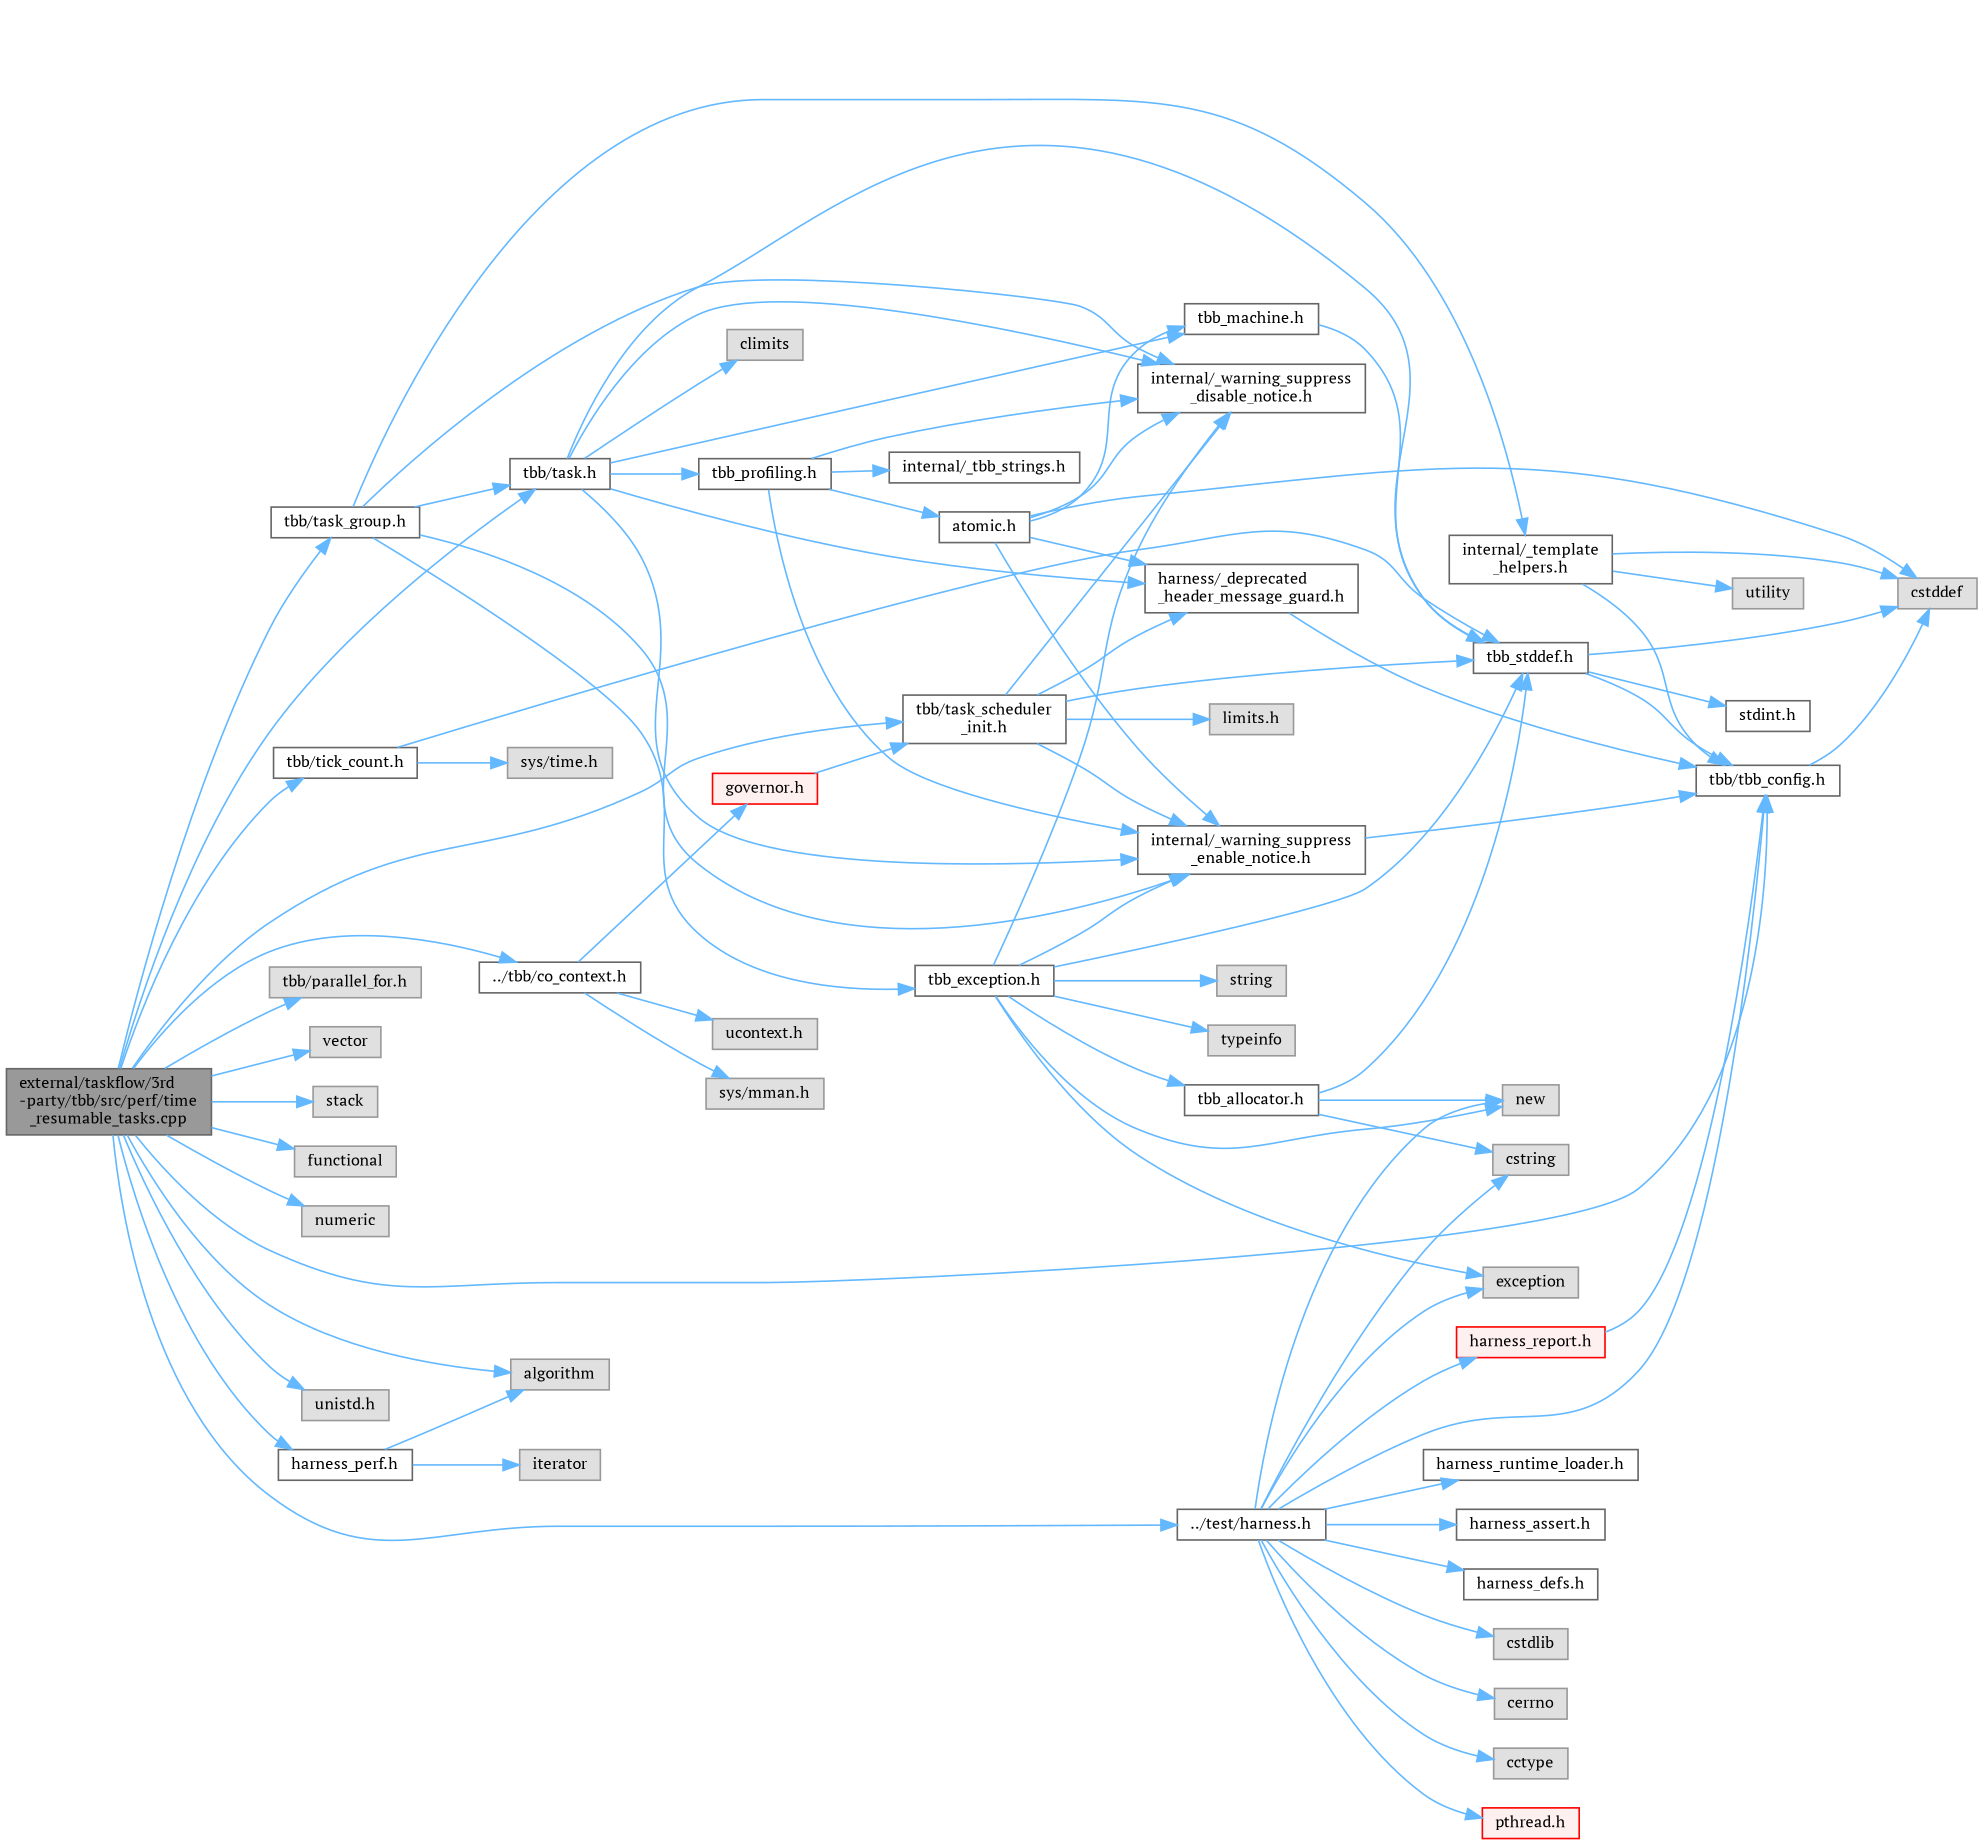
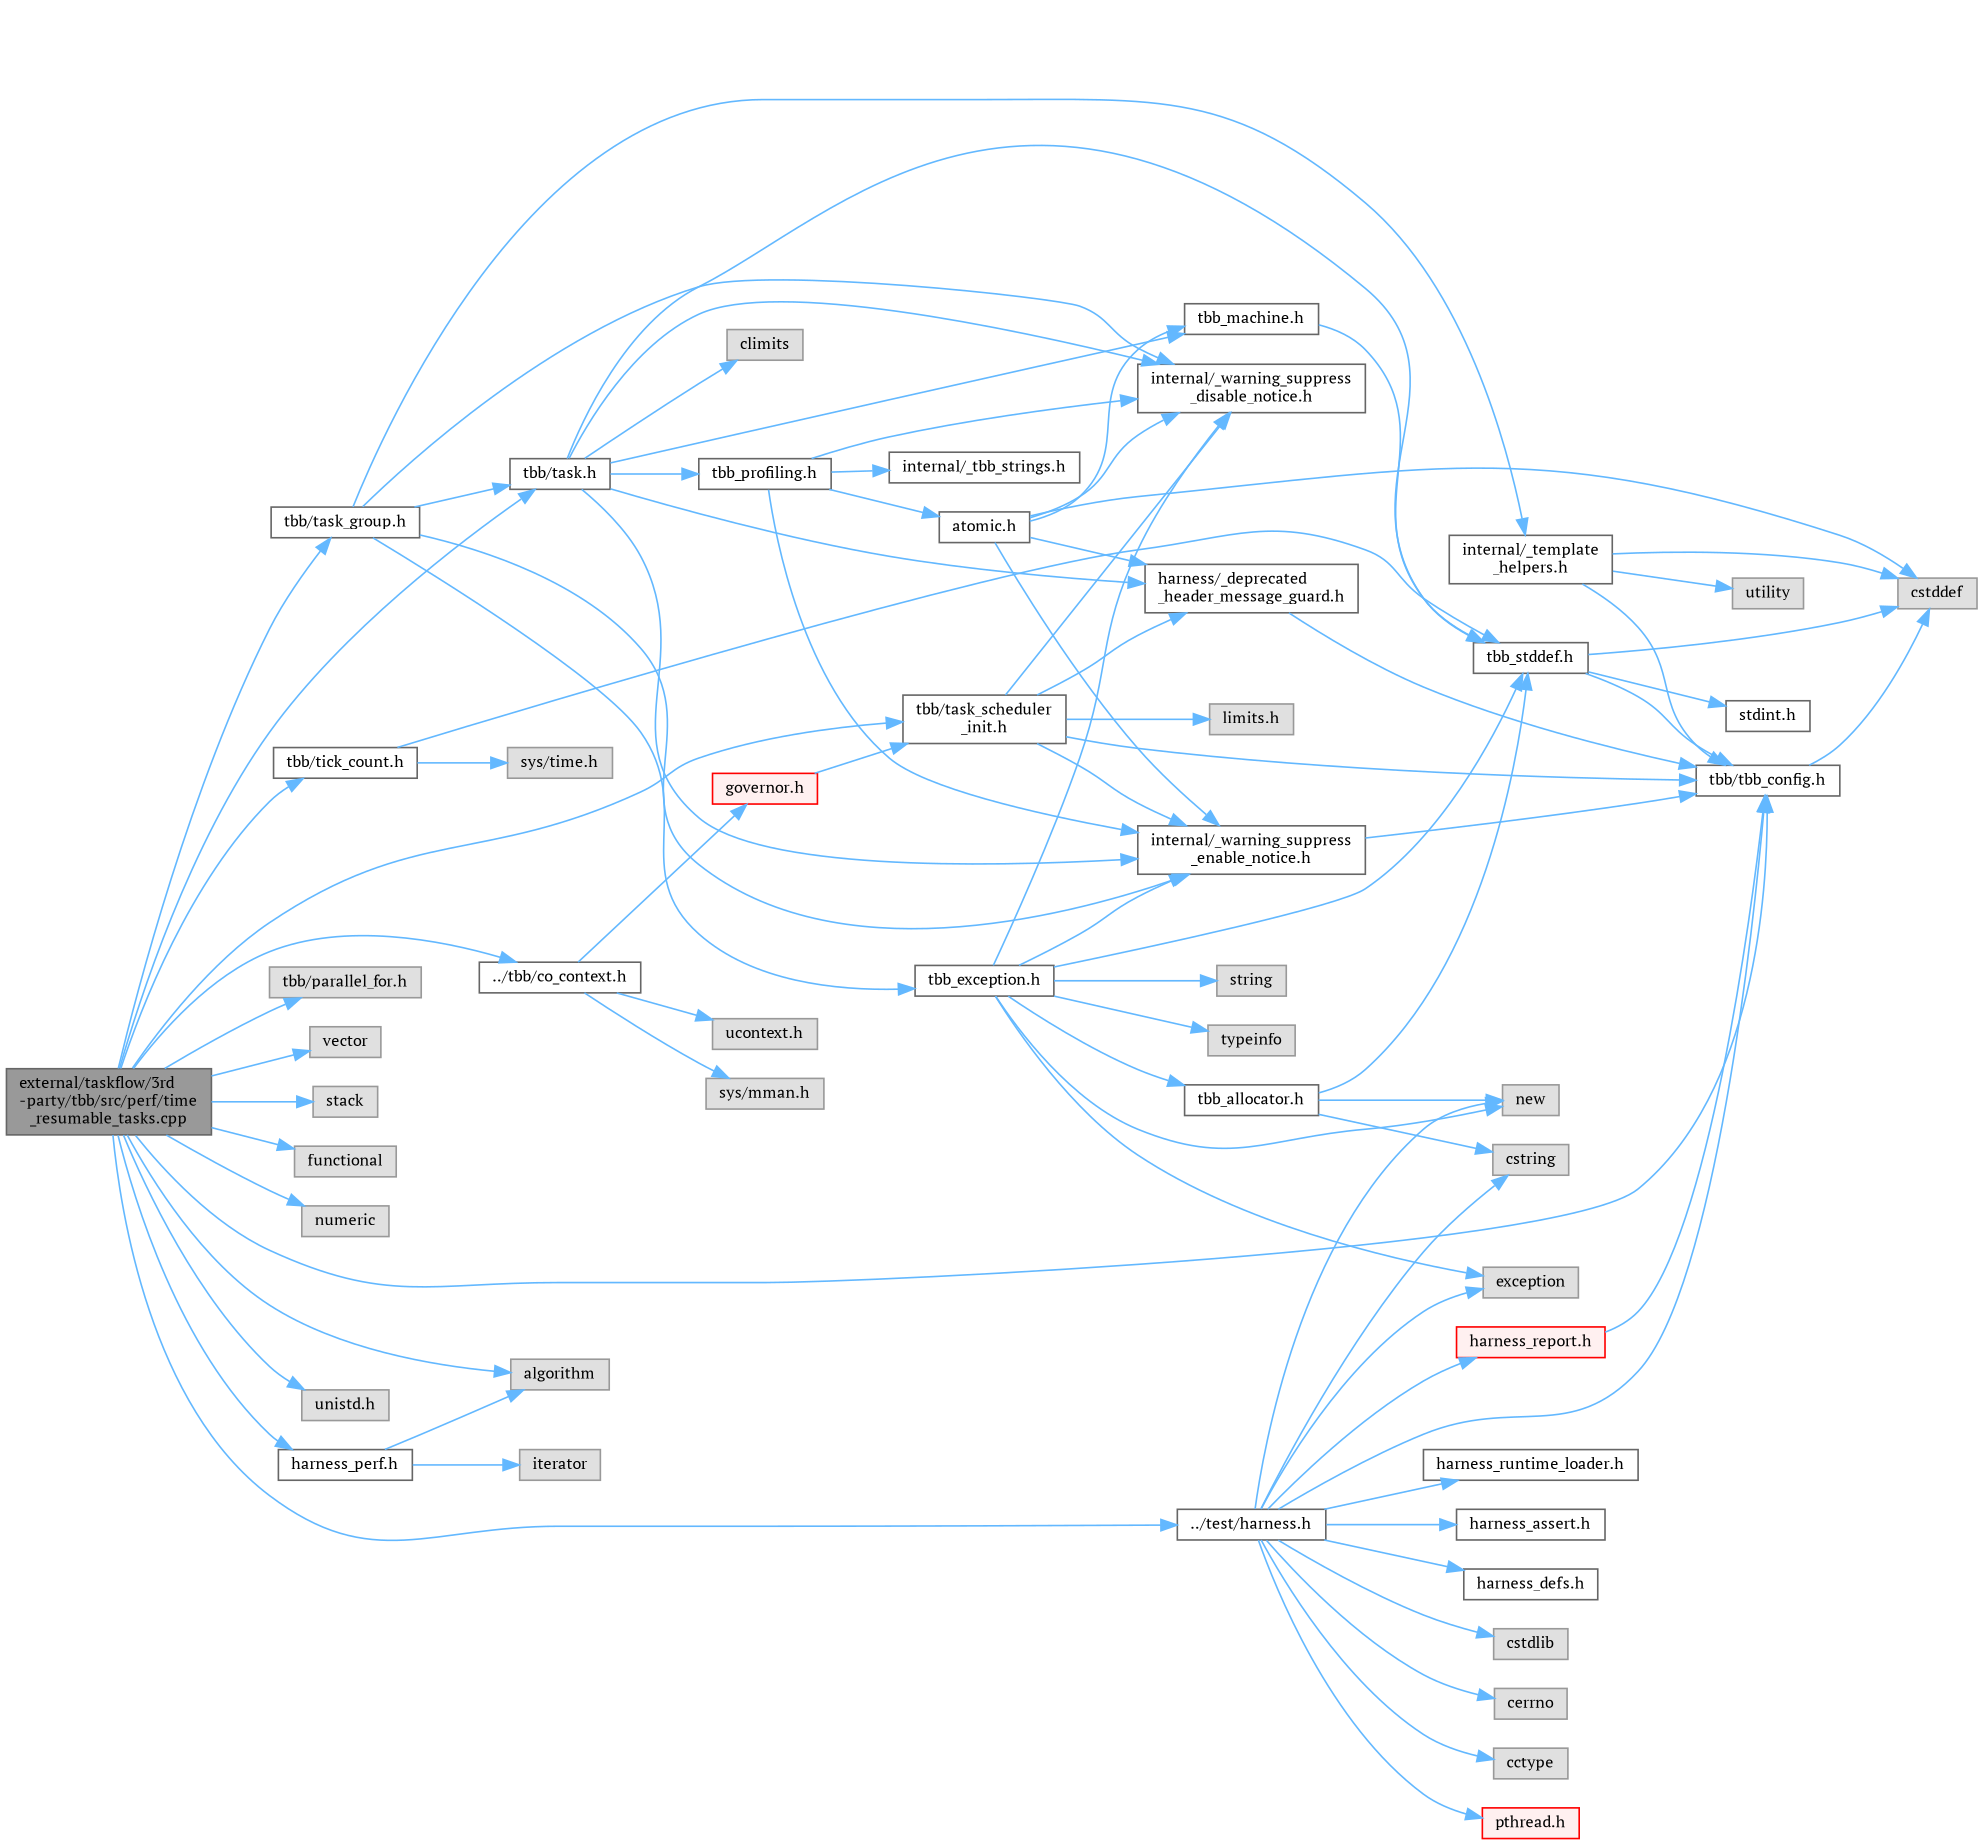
edge "tbb/task_scheduler _init.h" -> "tbb_stddef.h": now "tbb/task_scheduler _init.h" -> "tbb/tbb_config.h"
